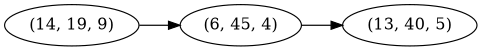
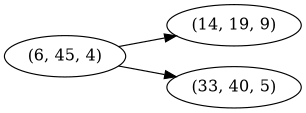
edge "(14, 19, 9)" -> "(6, 45, 4)": reversed
node "(13, 40, 5)": label "(13, 40, 5)" -> "(33, 40, 5)"
